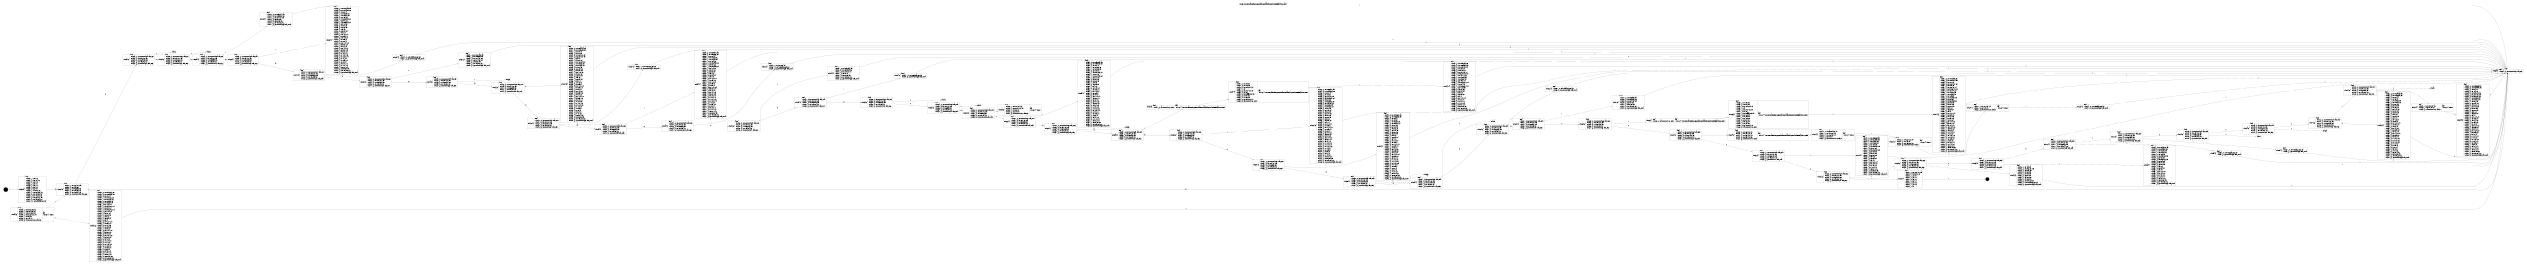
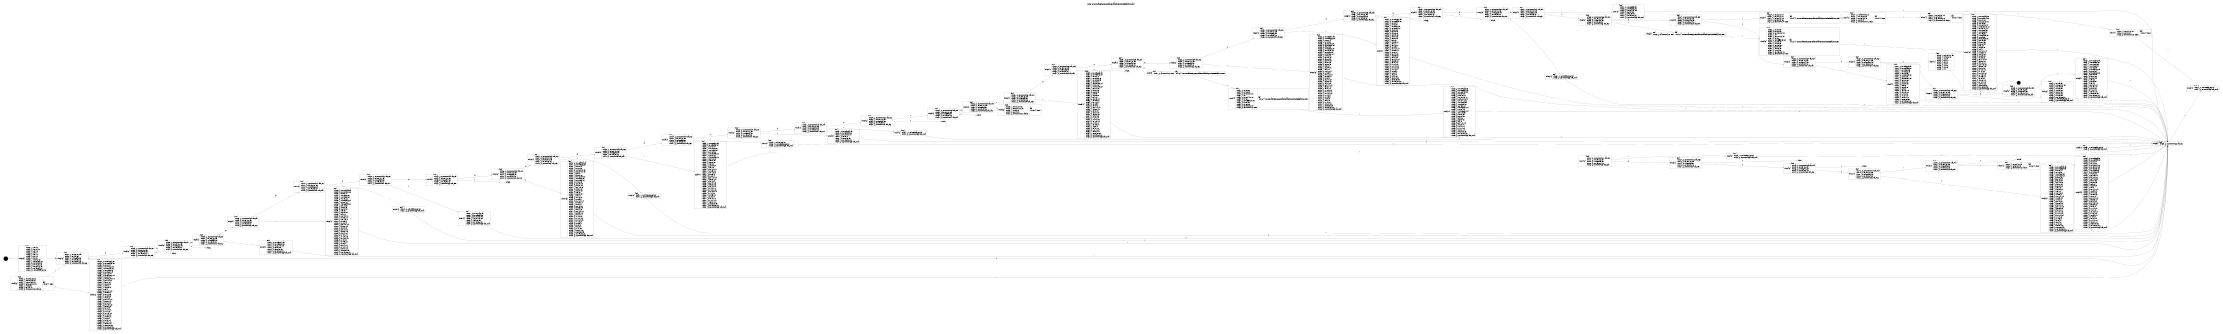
edge "0x40318a [15]" -> "0x40335a [5]": reversed
node "0x402706 [28]": removed
